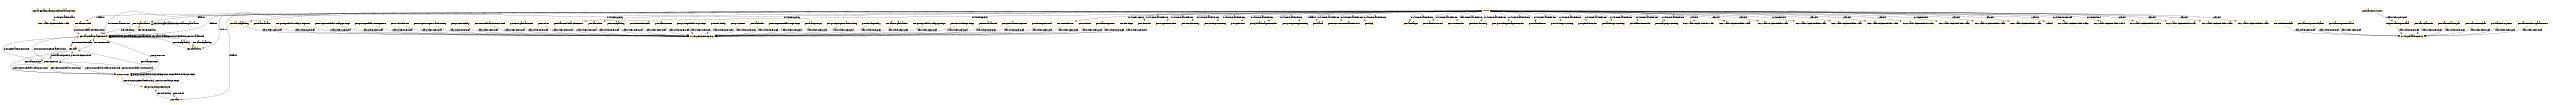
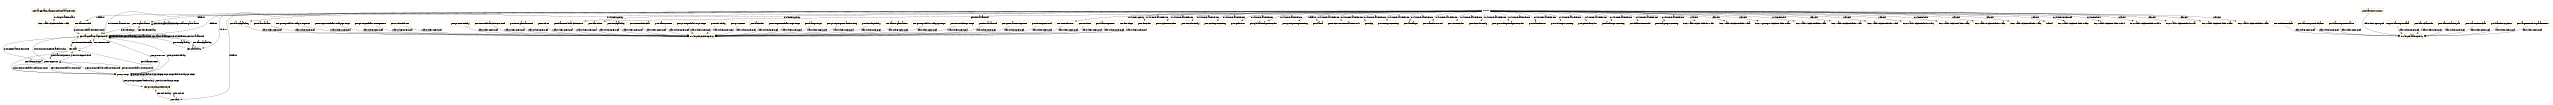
edge "NULL" -> "peo:based_on": label "owl:onProperty" -> "peo:is_variant_of"
edge "NULL" -> "peo:vit_encoder": label "rdfs:someValuesFrom" -> "owl:someValuesFrom"
edge "peo:has_instruction" -> "region:has_input_data": now "peo:has_instruction" -> "owl:topDataProperty"
node "peo:response_generated_using": removed
node "peo:text_processing": added
node "50211afd:1933505d5d0:-7fa0": label "50211afd:1933505d5d0:-7fa0" -> "50211prompt:1933505d5d0:-7fa0"
node "peo:has_number_parameters": label "peo:has_number_parameters" -> "peo:large_number_parameters"
edge "peo:prompt" -> "peo:large_language_model": added, label "peo:processed_by"
